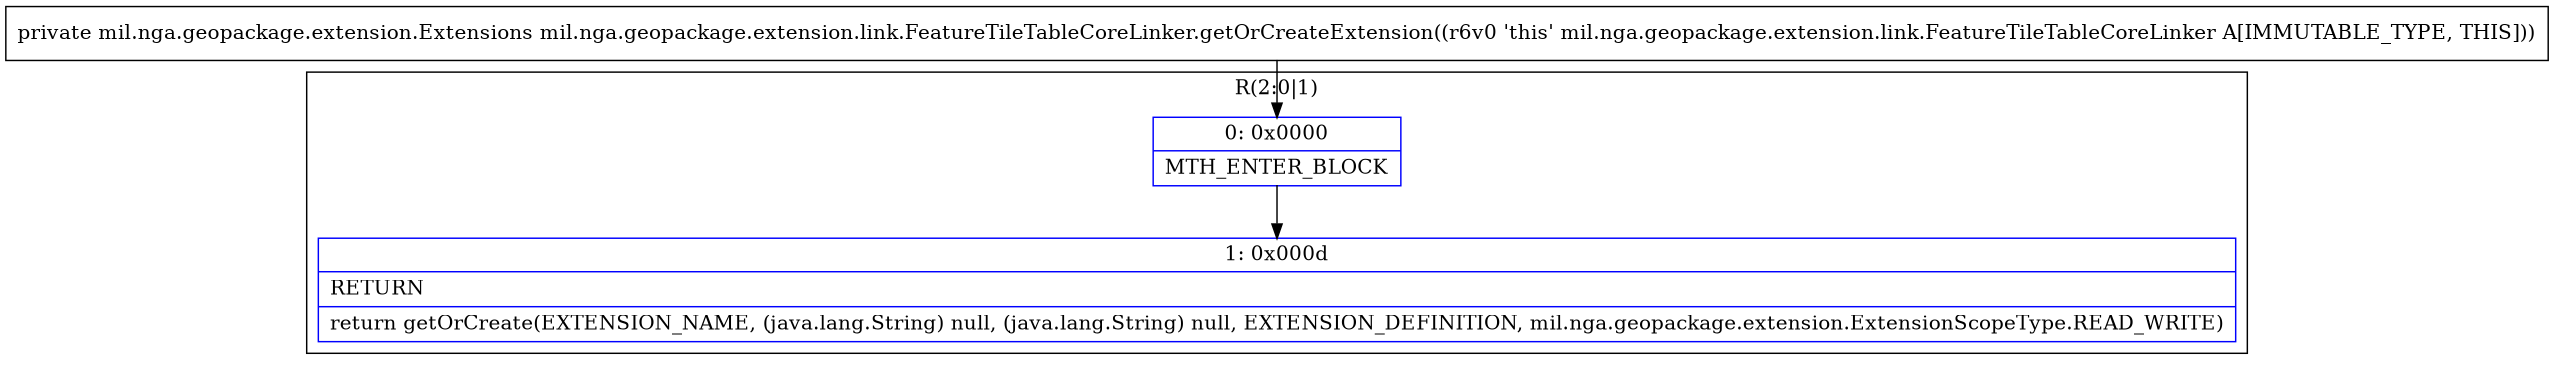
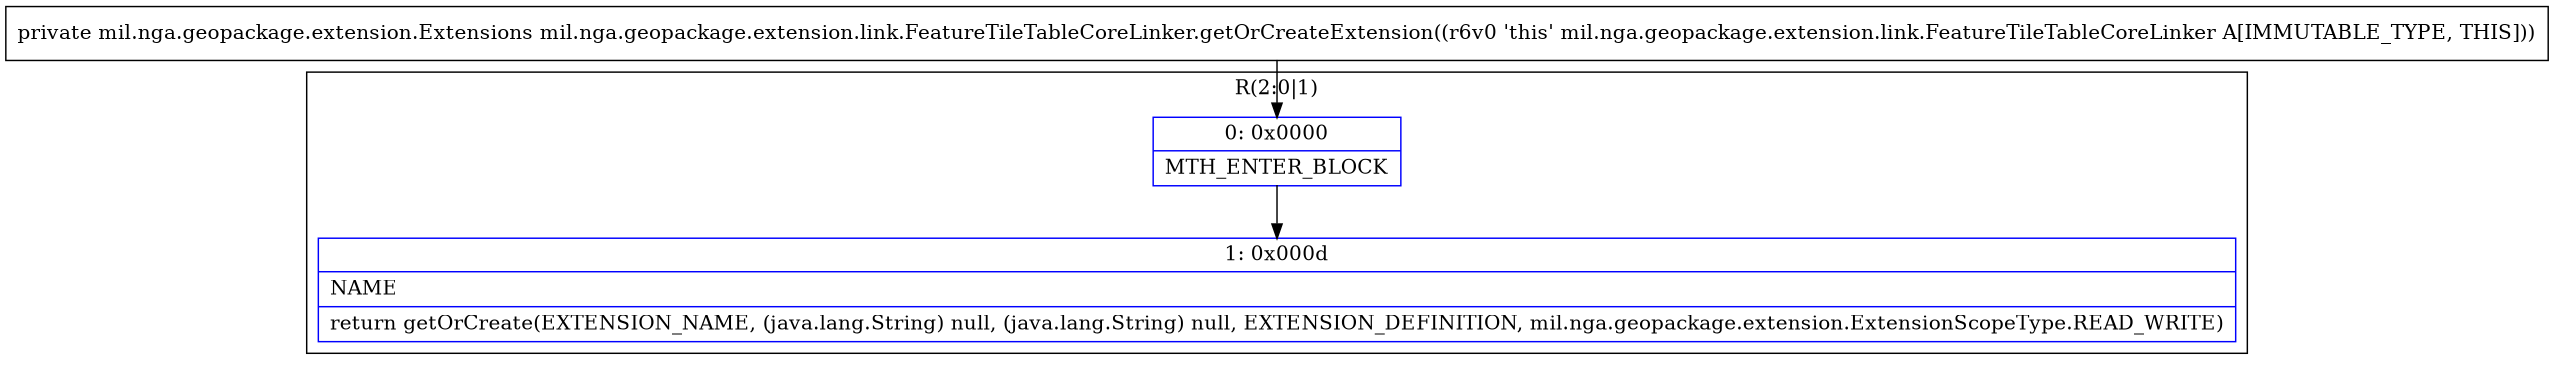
node "1: 0x000d": text "RETURN" -> "NAME"
